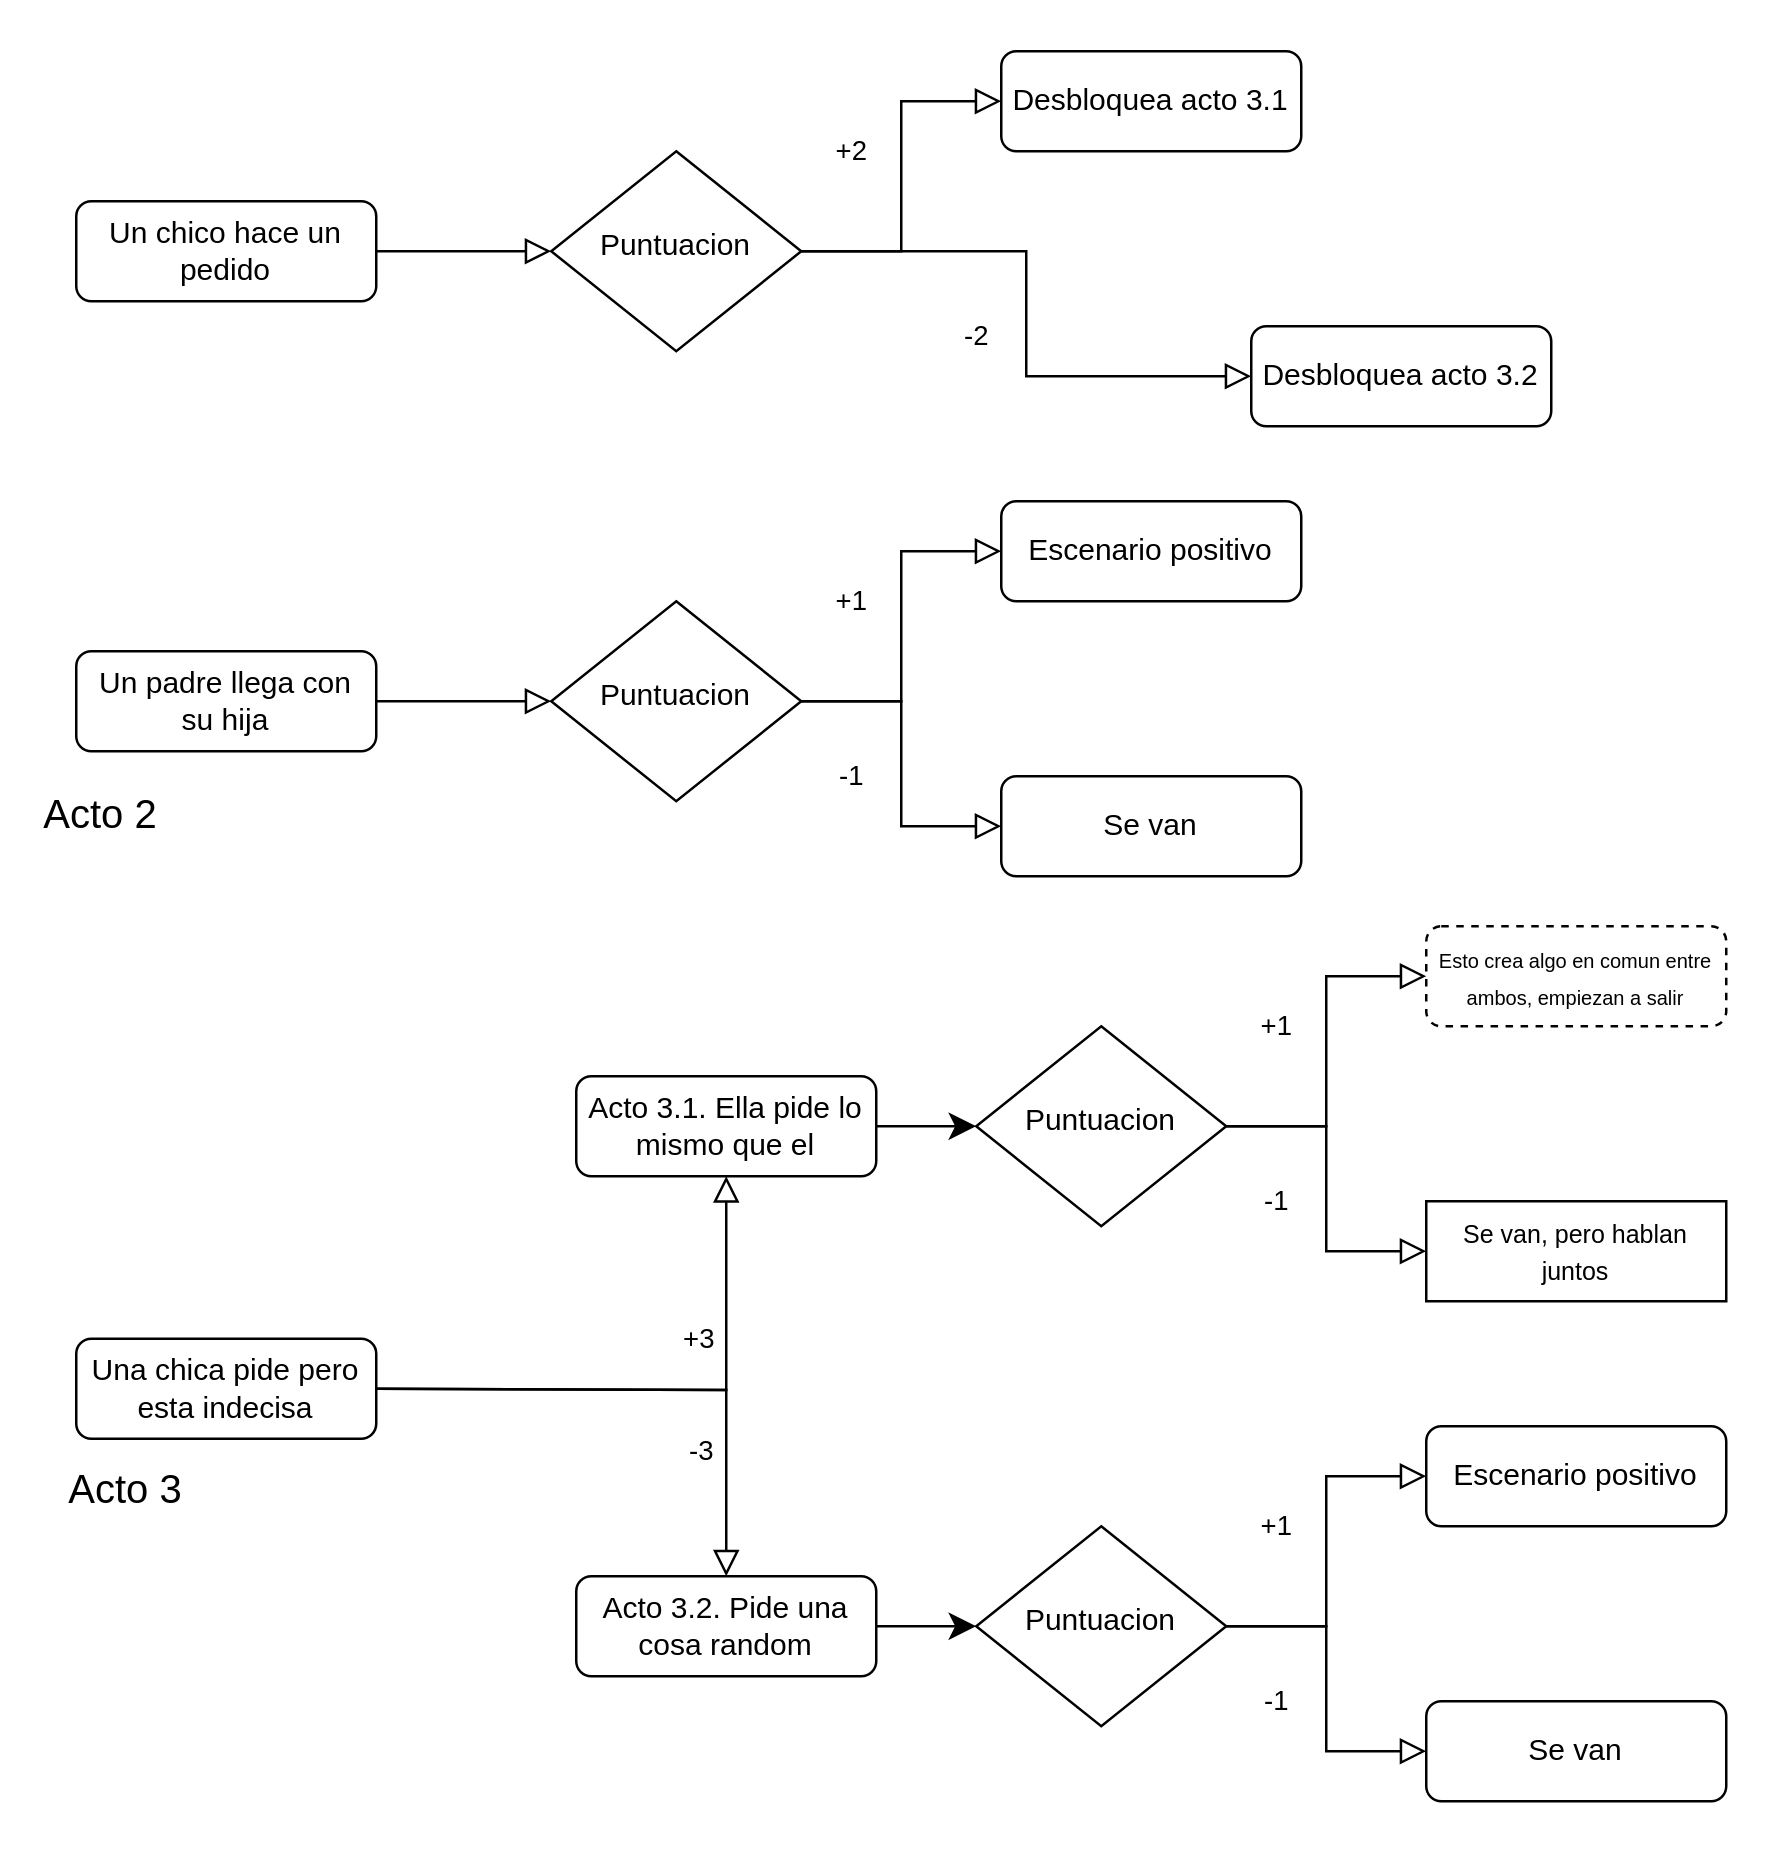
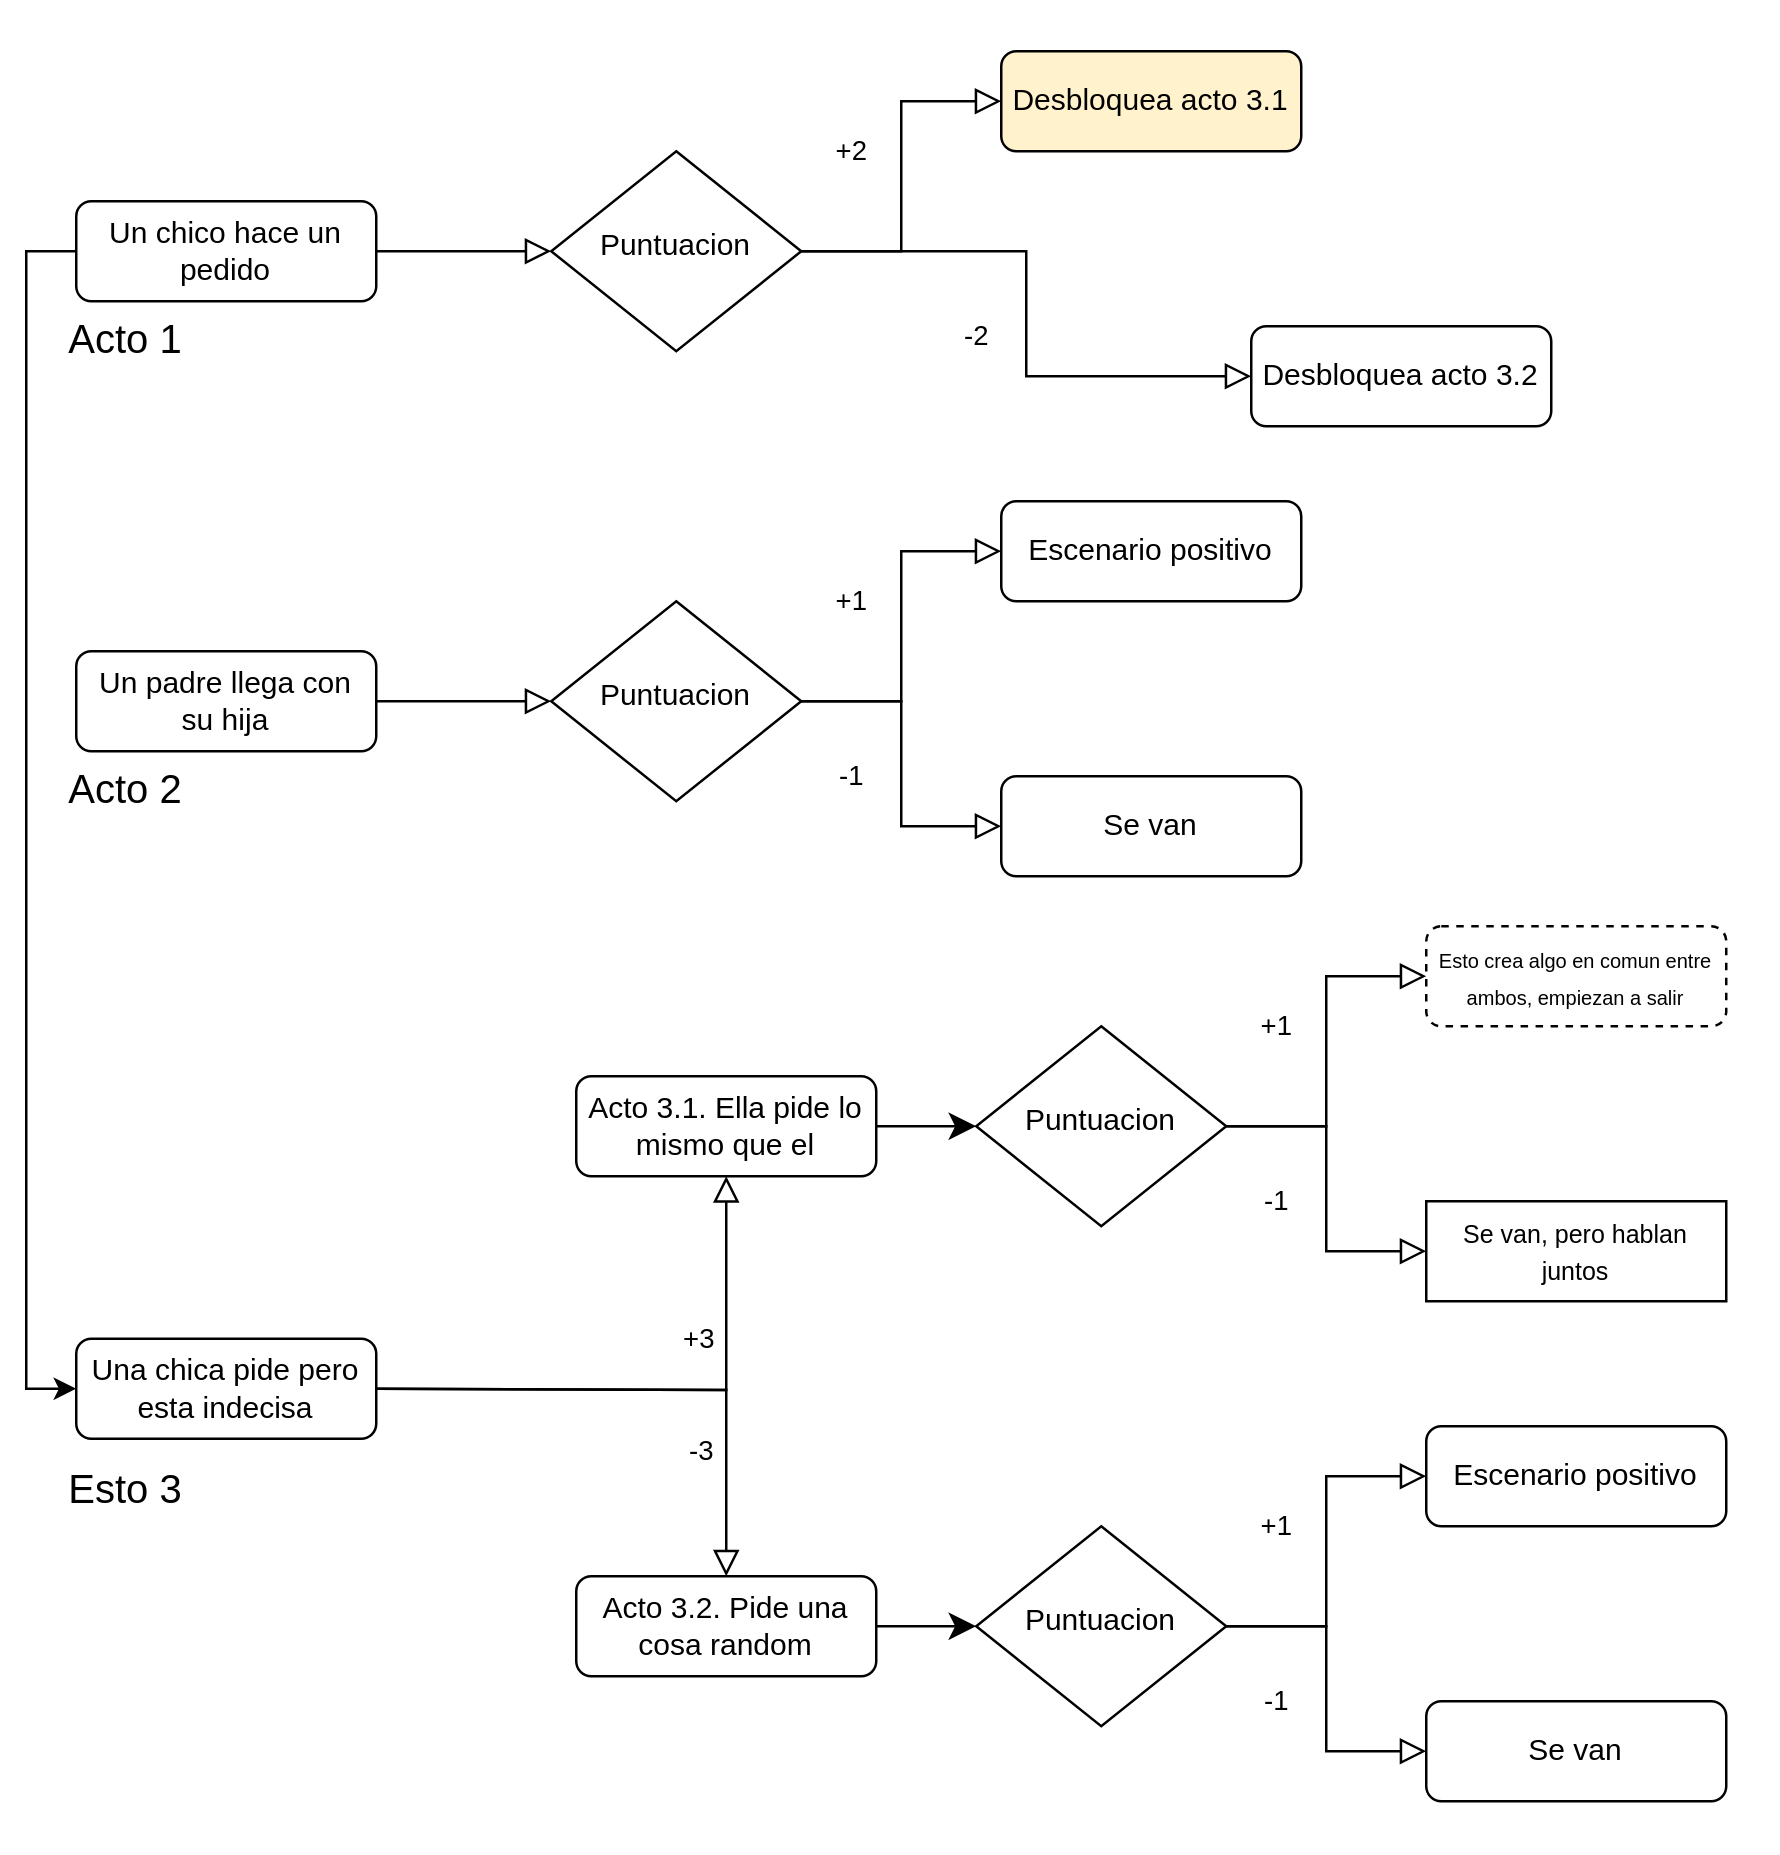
node "Desbloquea acto 3.1": fillcolor #ffffff -> #fff2cc
node "Acto 1": added
edge "Un chico hace un pedido" -> "Una chica pide pero esta indecisa": added
node "Acto 2": moved (101, 814) -> (126, 789)
node "Acto 3": label "Acto 3" -> "Esto 3"
